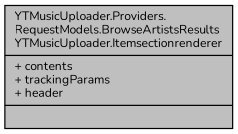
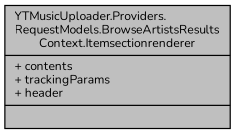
node "YTMusicUploader.Providers.": text "YTMusicUploader.Itemsectionrenderer" -> "Context.Itemsectionrenderer"
